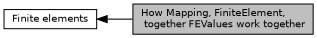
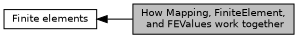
node "How Mapping, FiniteElement, together FEValues work together": label "How Mapping, FiniteElement, together FEValues work together" -> "How Mapping, FiniteElement, and FEValues work together"
